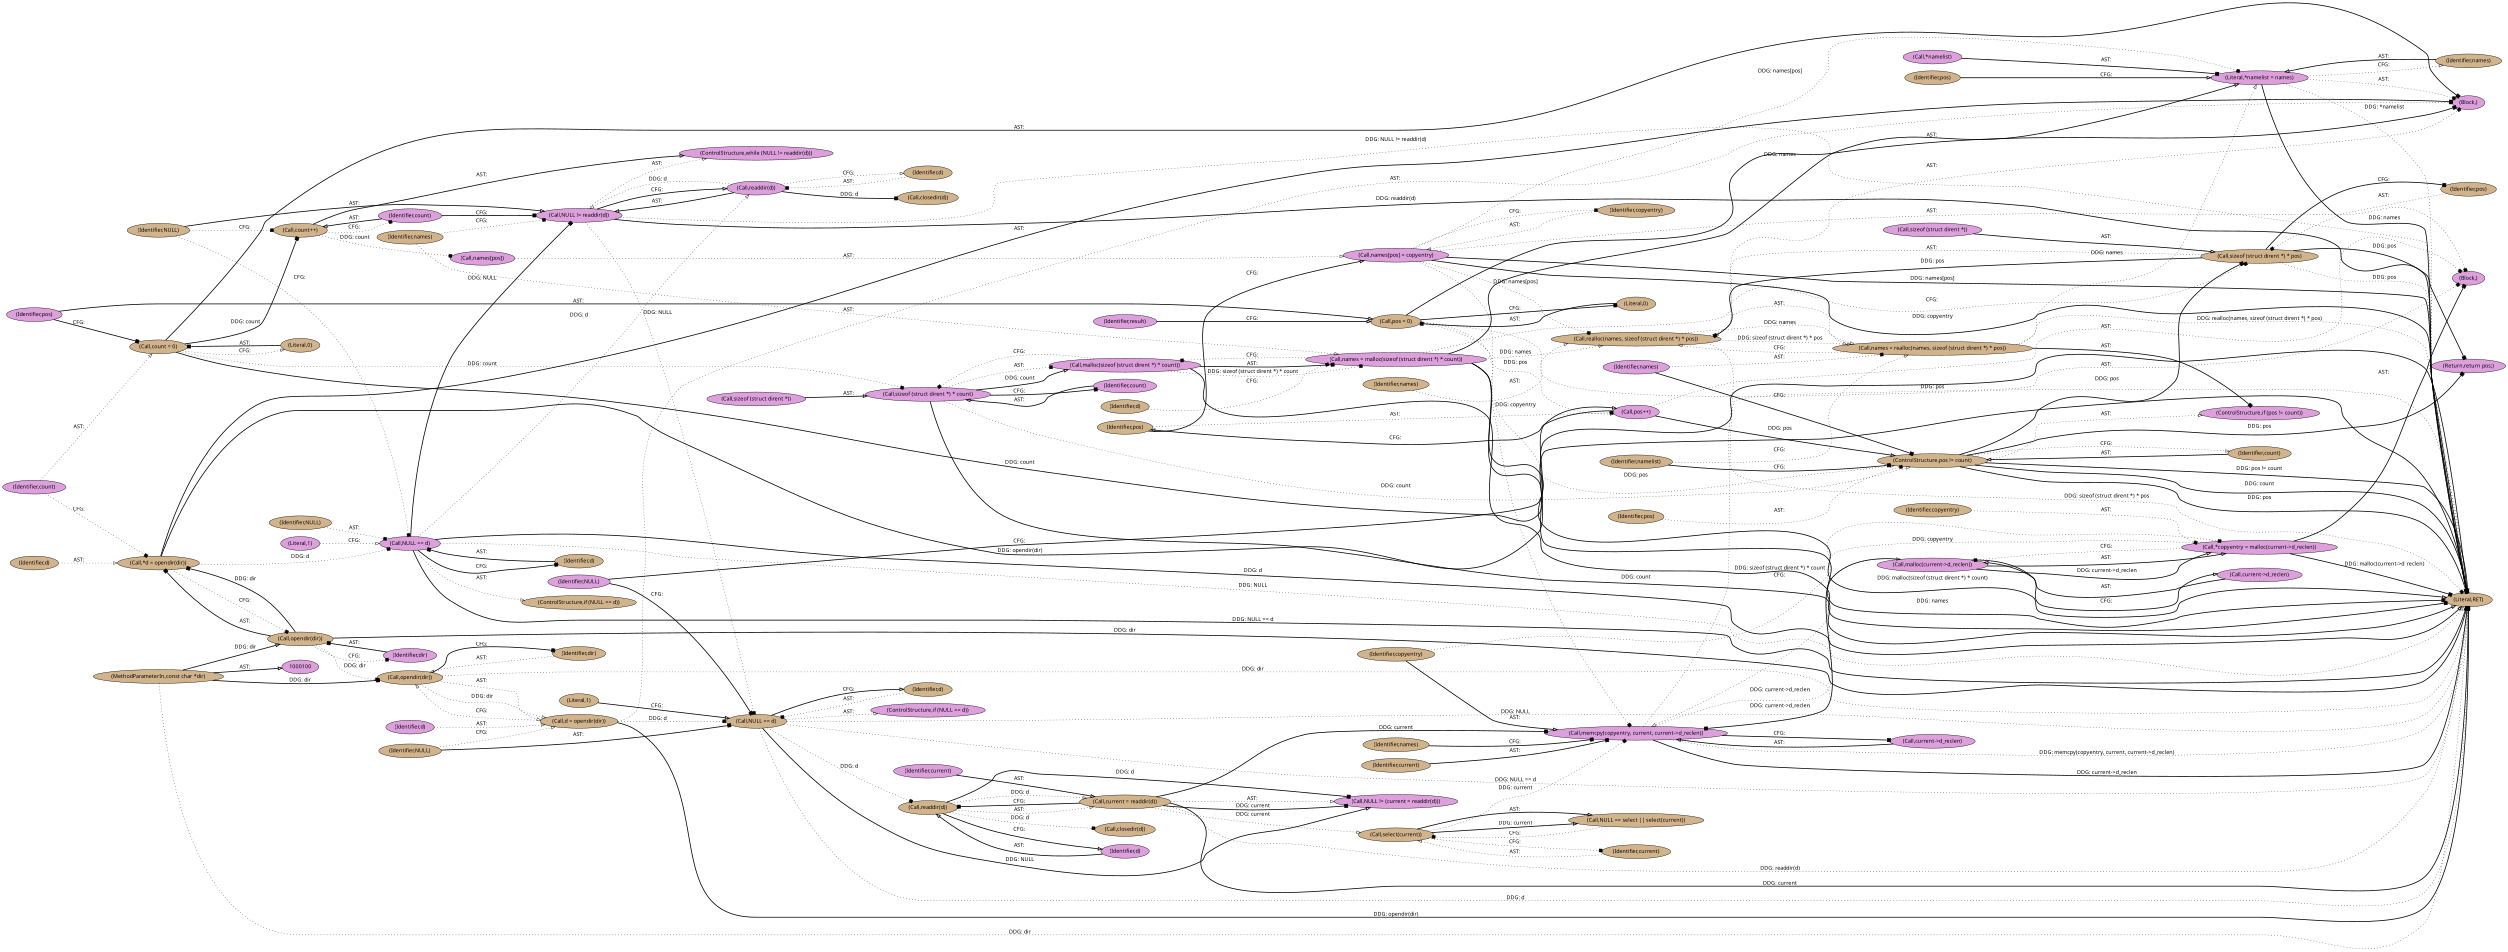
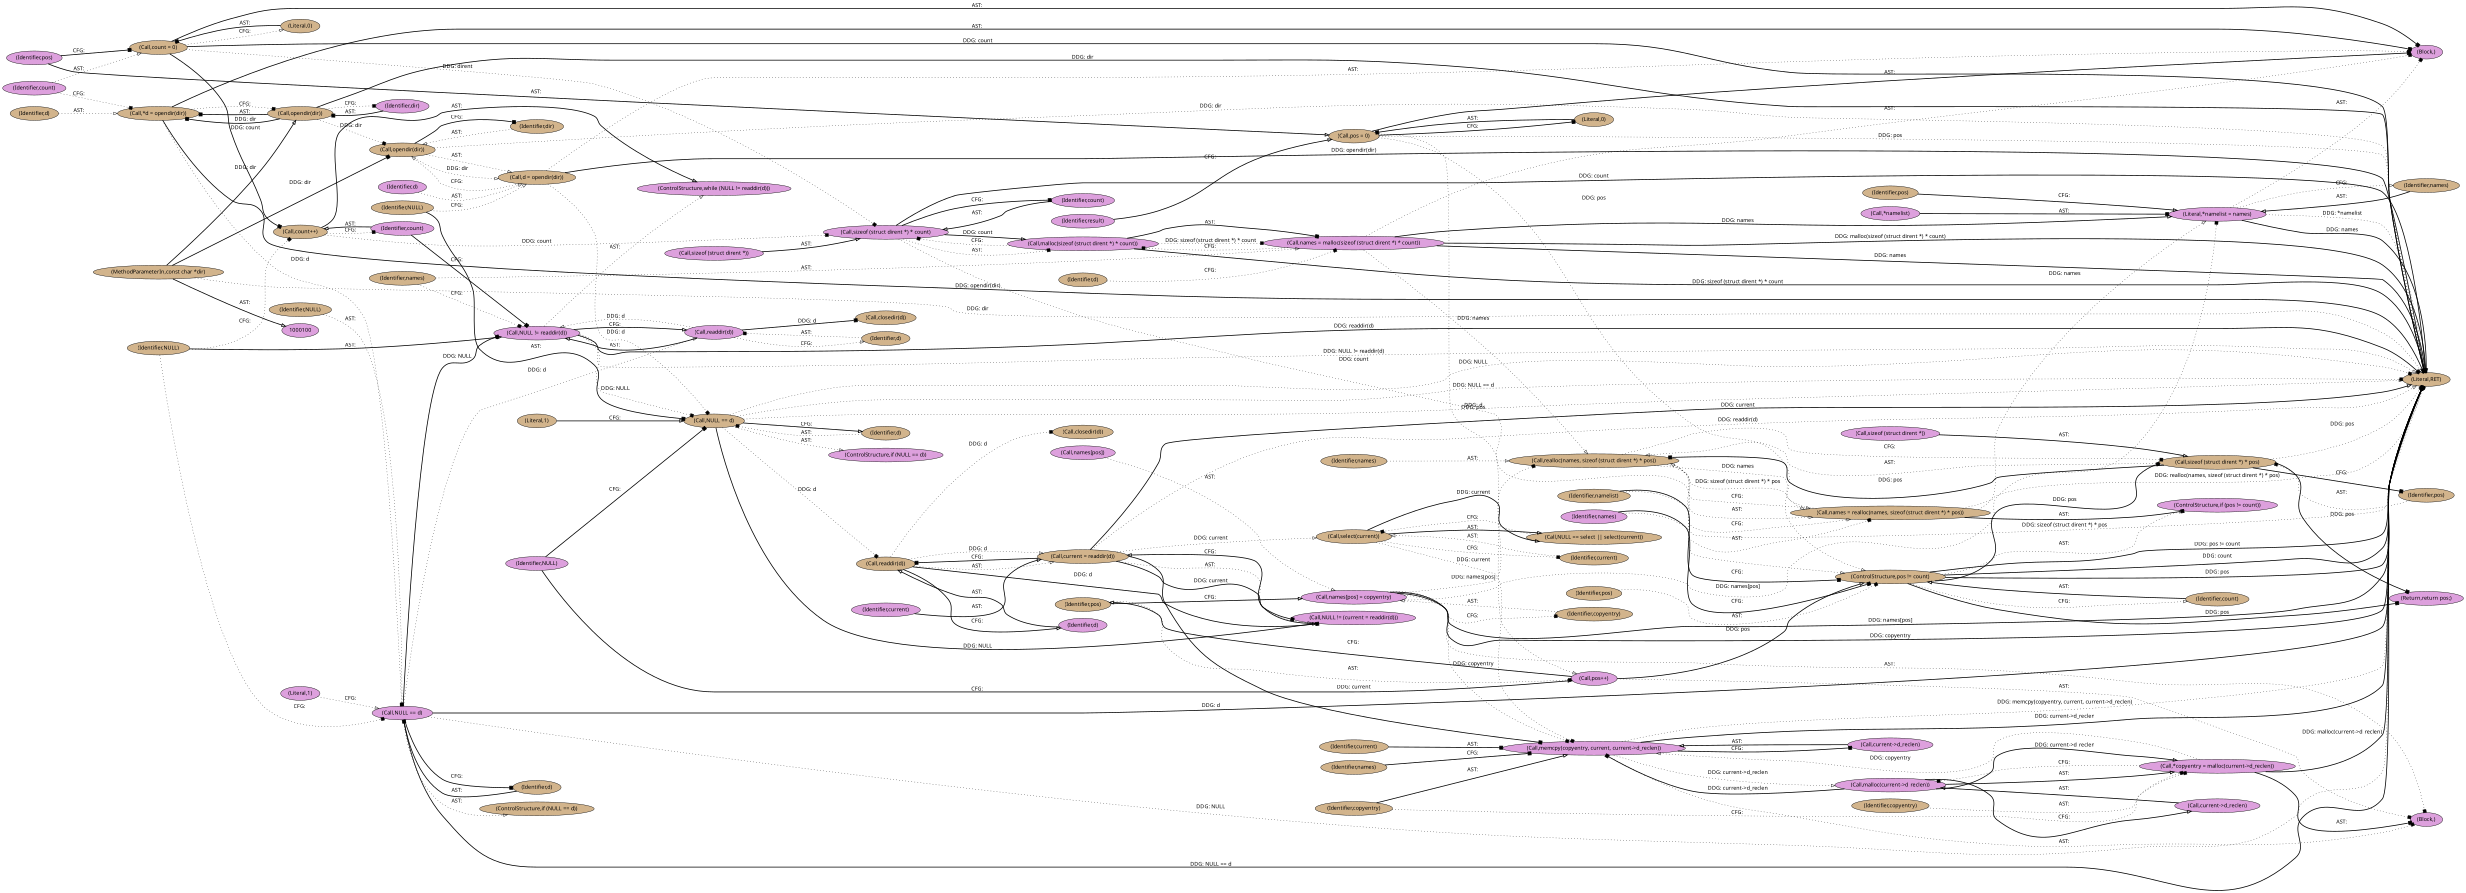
edge "(Call,count++)" -> "(Call,names[pos])": now "(Call,count++)" -> "(Call,sizeof (struct dirent *) * count)"
edge "(Call,count = 0)" -> "(Call,sizeof (struct dirent *) * count)": label "DDG: count" -> "DDG: dirent"
edge "(Call,NULL != (current = readdir(d)))" -> "(Call,current = readdir(d))": added, label "CFG:"
